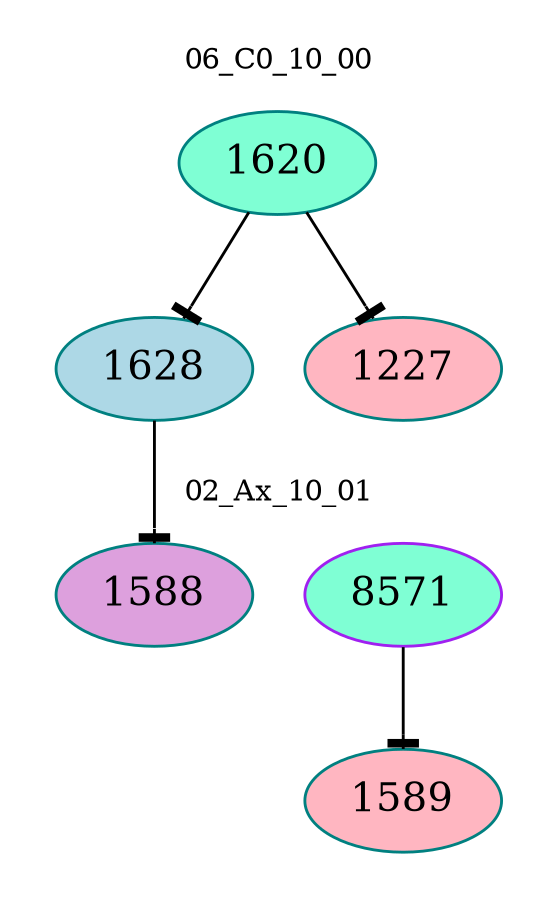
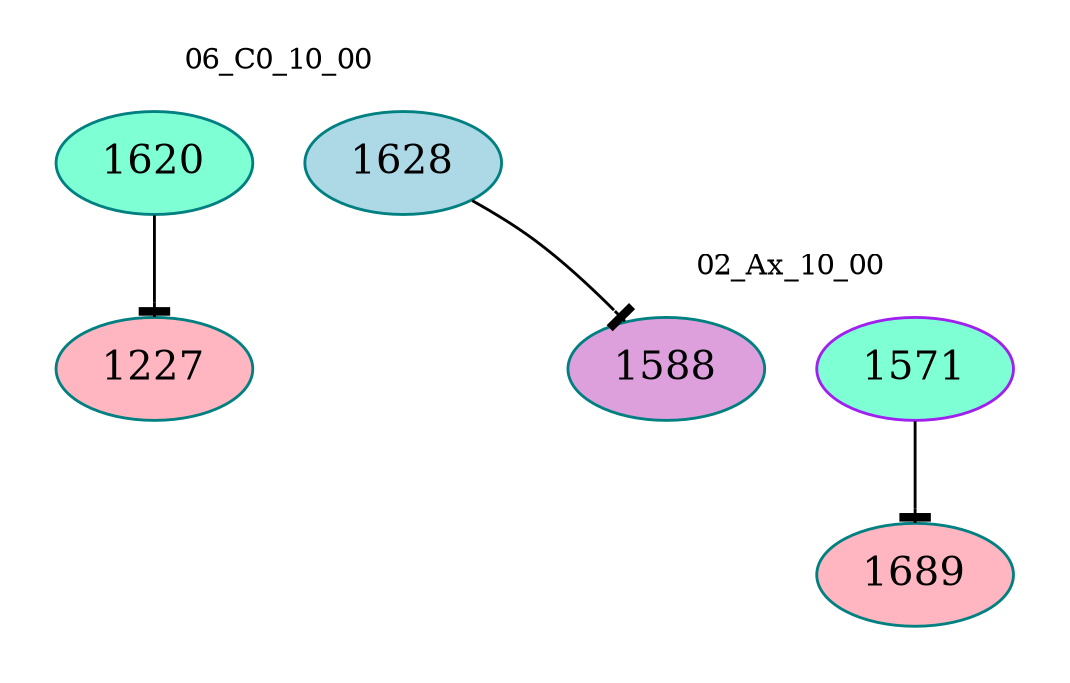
edge "1620" -> "1628": removed
cluster "02_Ax_10_01": label "02_Ax_10_01" -> "02_Ax_10_00"
node "8571": label "8571" -> "1571"
node "1589": label "1589" -> "1689"
